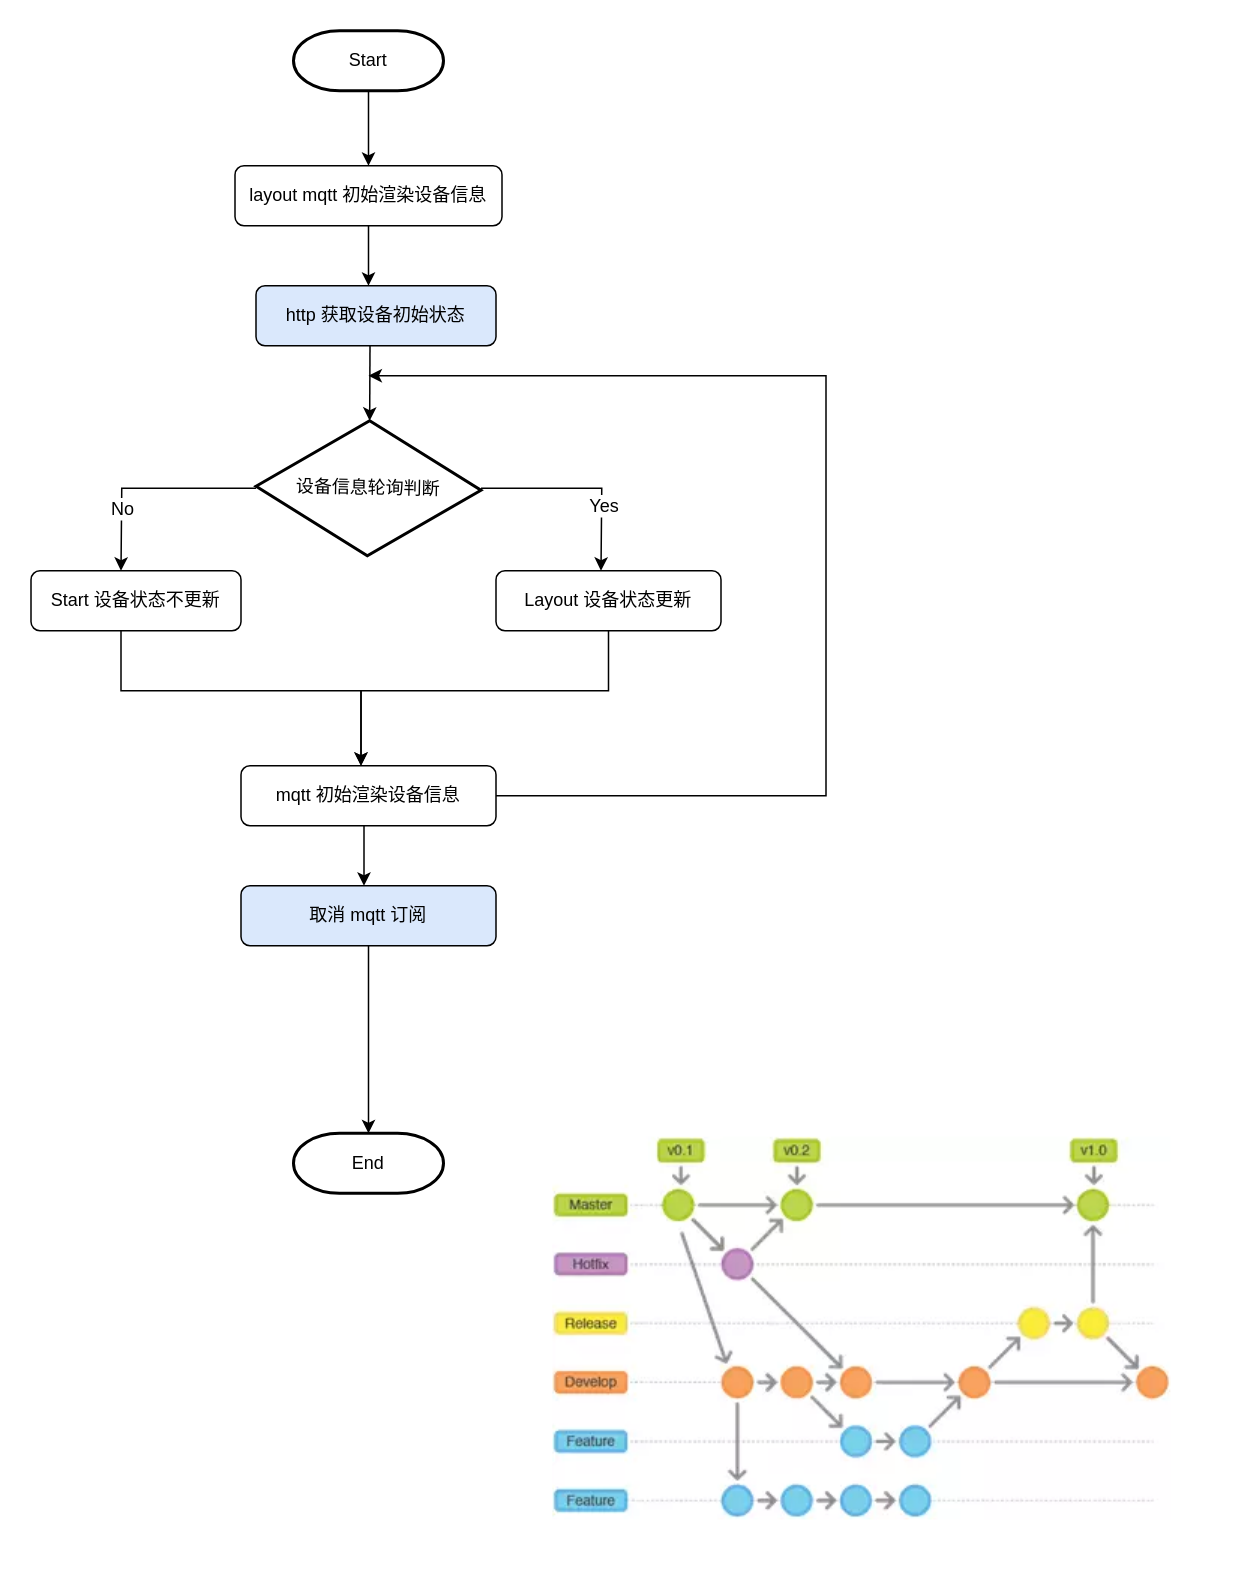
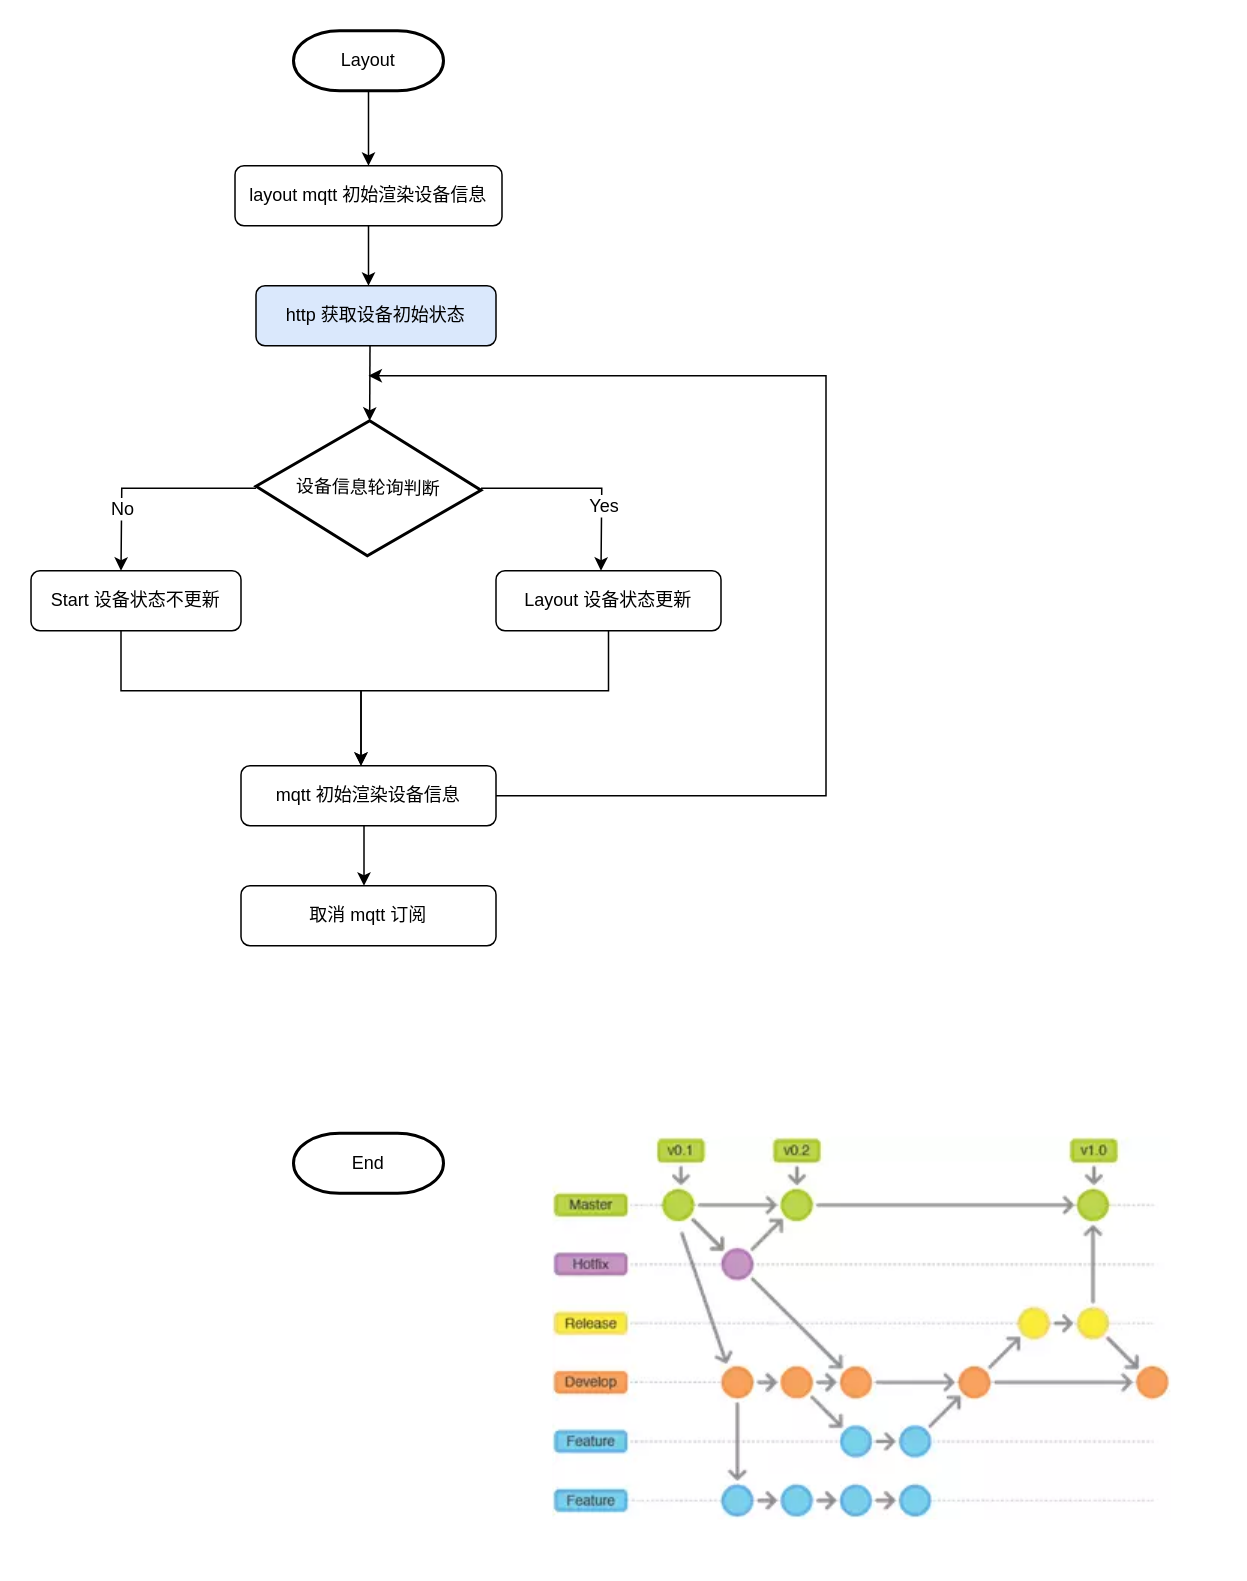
node "Start": label "Start" -> "Layout"
node "取消 mqtt 订阅": fillcolor #dae8fc -> #ffffff
edge "取消 mqtt 订阅" -> "End": removed
